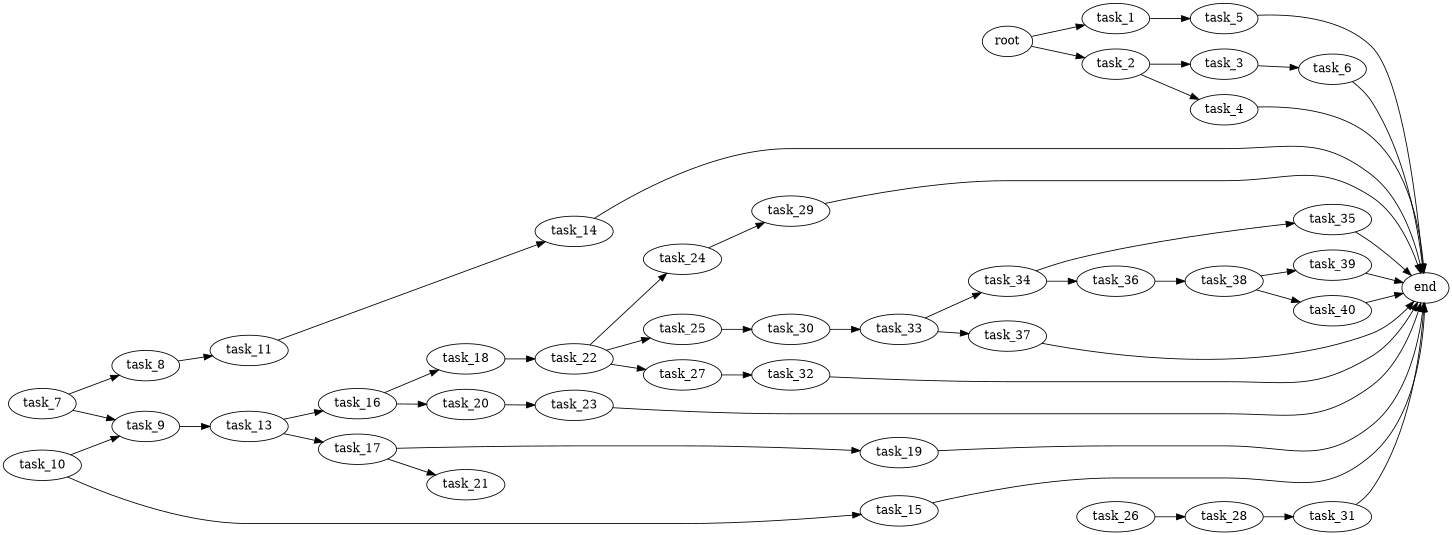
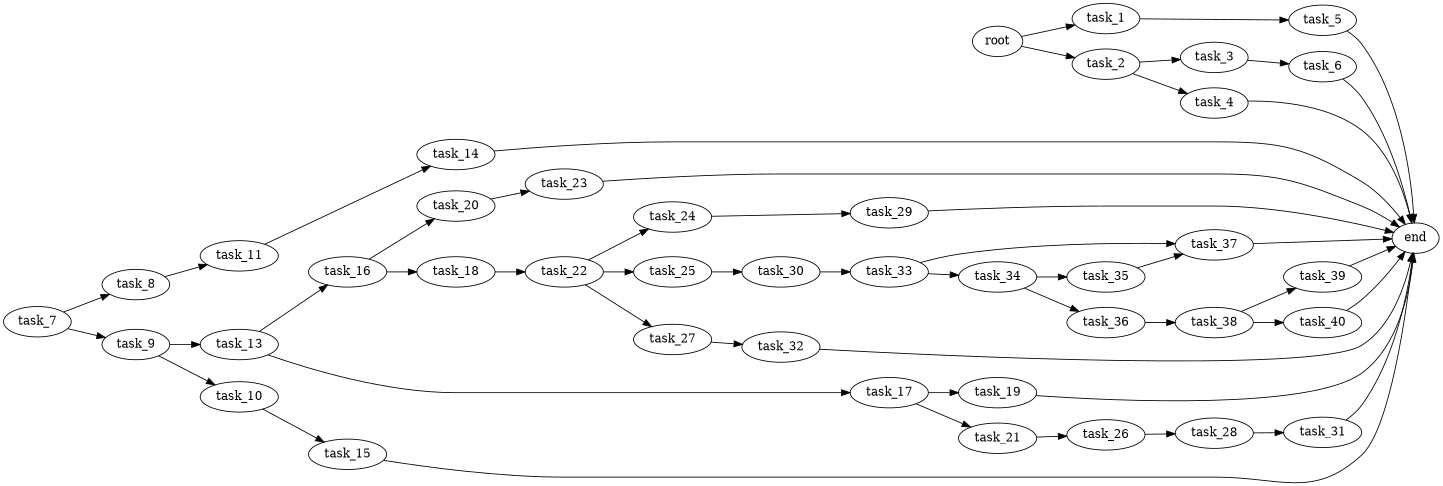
edge "task_35" -> "end": now "task_35" -> "task_37"
edge "task_21" -> "task_26": added
edge "task_10" -> "task_9": reversed
